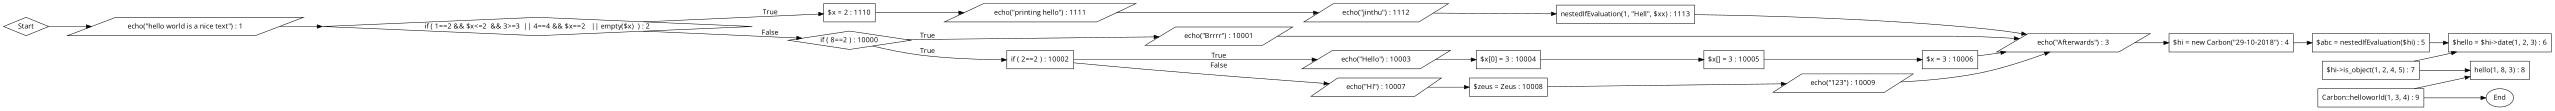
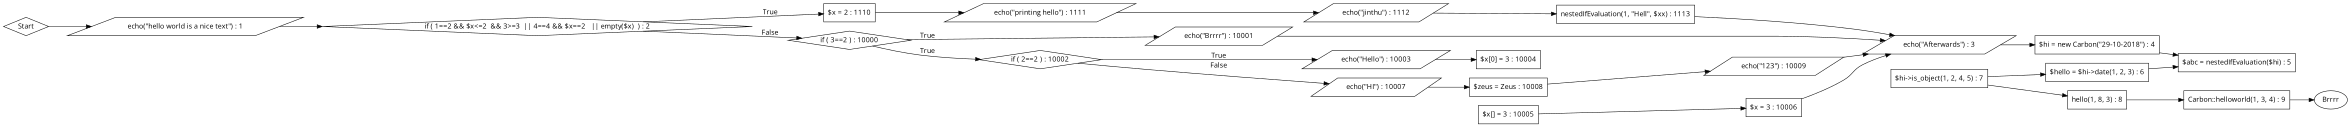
node "if ( 8==2 ) : 10000": label "if ( 8==2 ) : 10000" -> "if ( 3==2 ) : 10000"
edge "$abc = nestedIfEvaluation($hi) : 5" -> "$hello = $hi->date(1, 2, 3) : 6": reversed
node "if ( 2==2 ) : 10002": shape box -> diamond
edge "$x[0] = 3 : 10004" -> "$x[] = 3 : 10005": removed
edge "Carbon::helloworld(1, 3, 4) : 9" -> "hello(1, 8, 3) : 8": reversed
node "End": label "End" -> "Brrrr"
